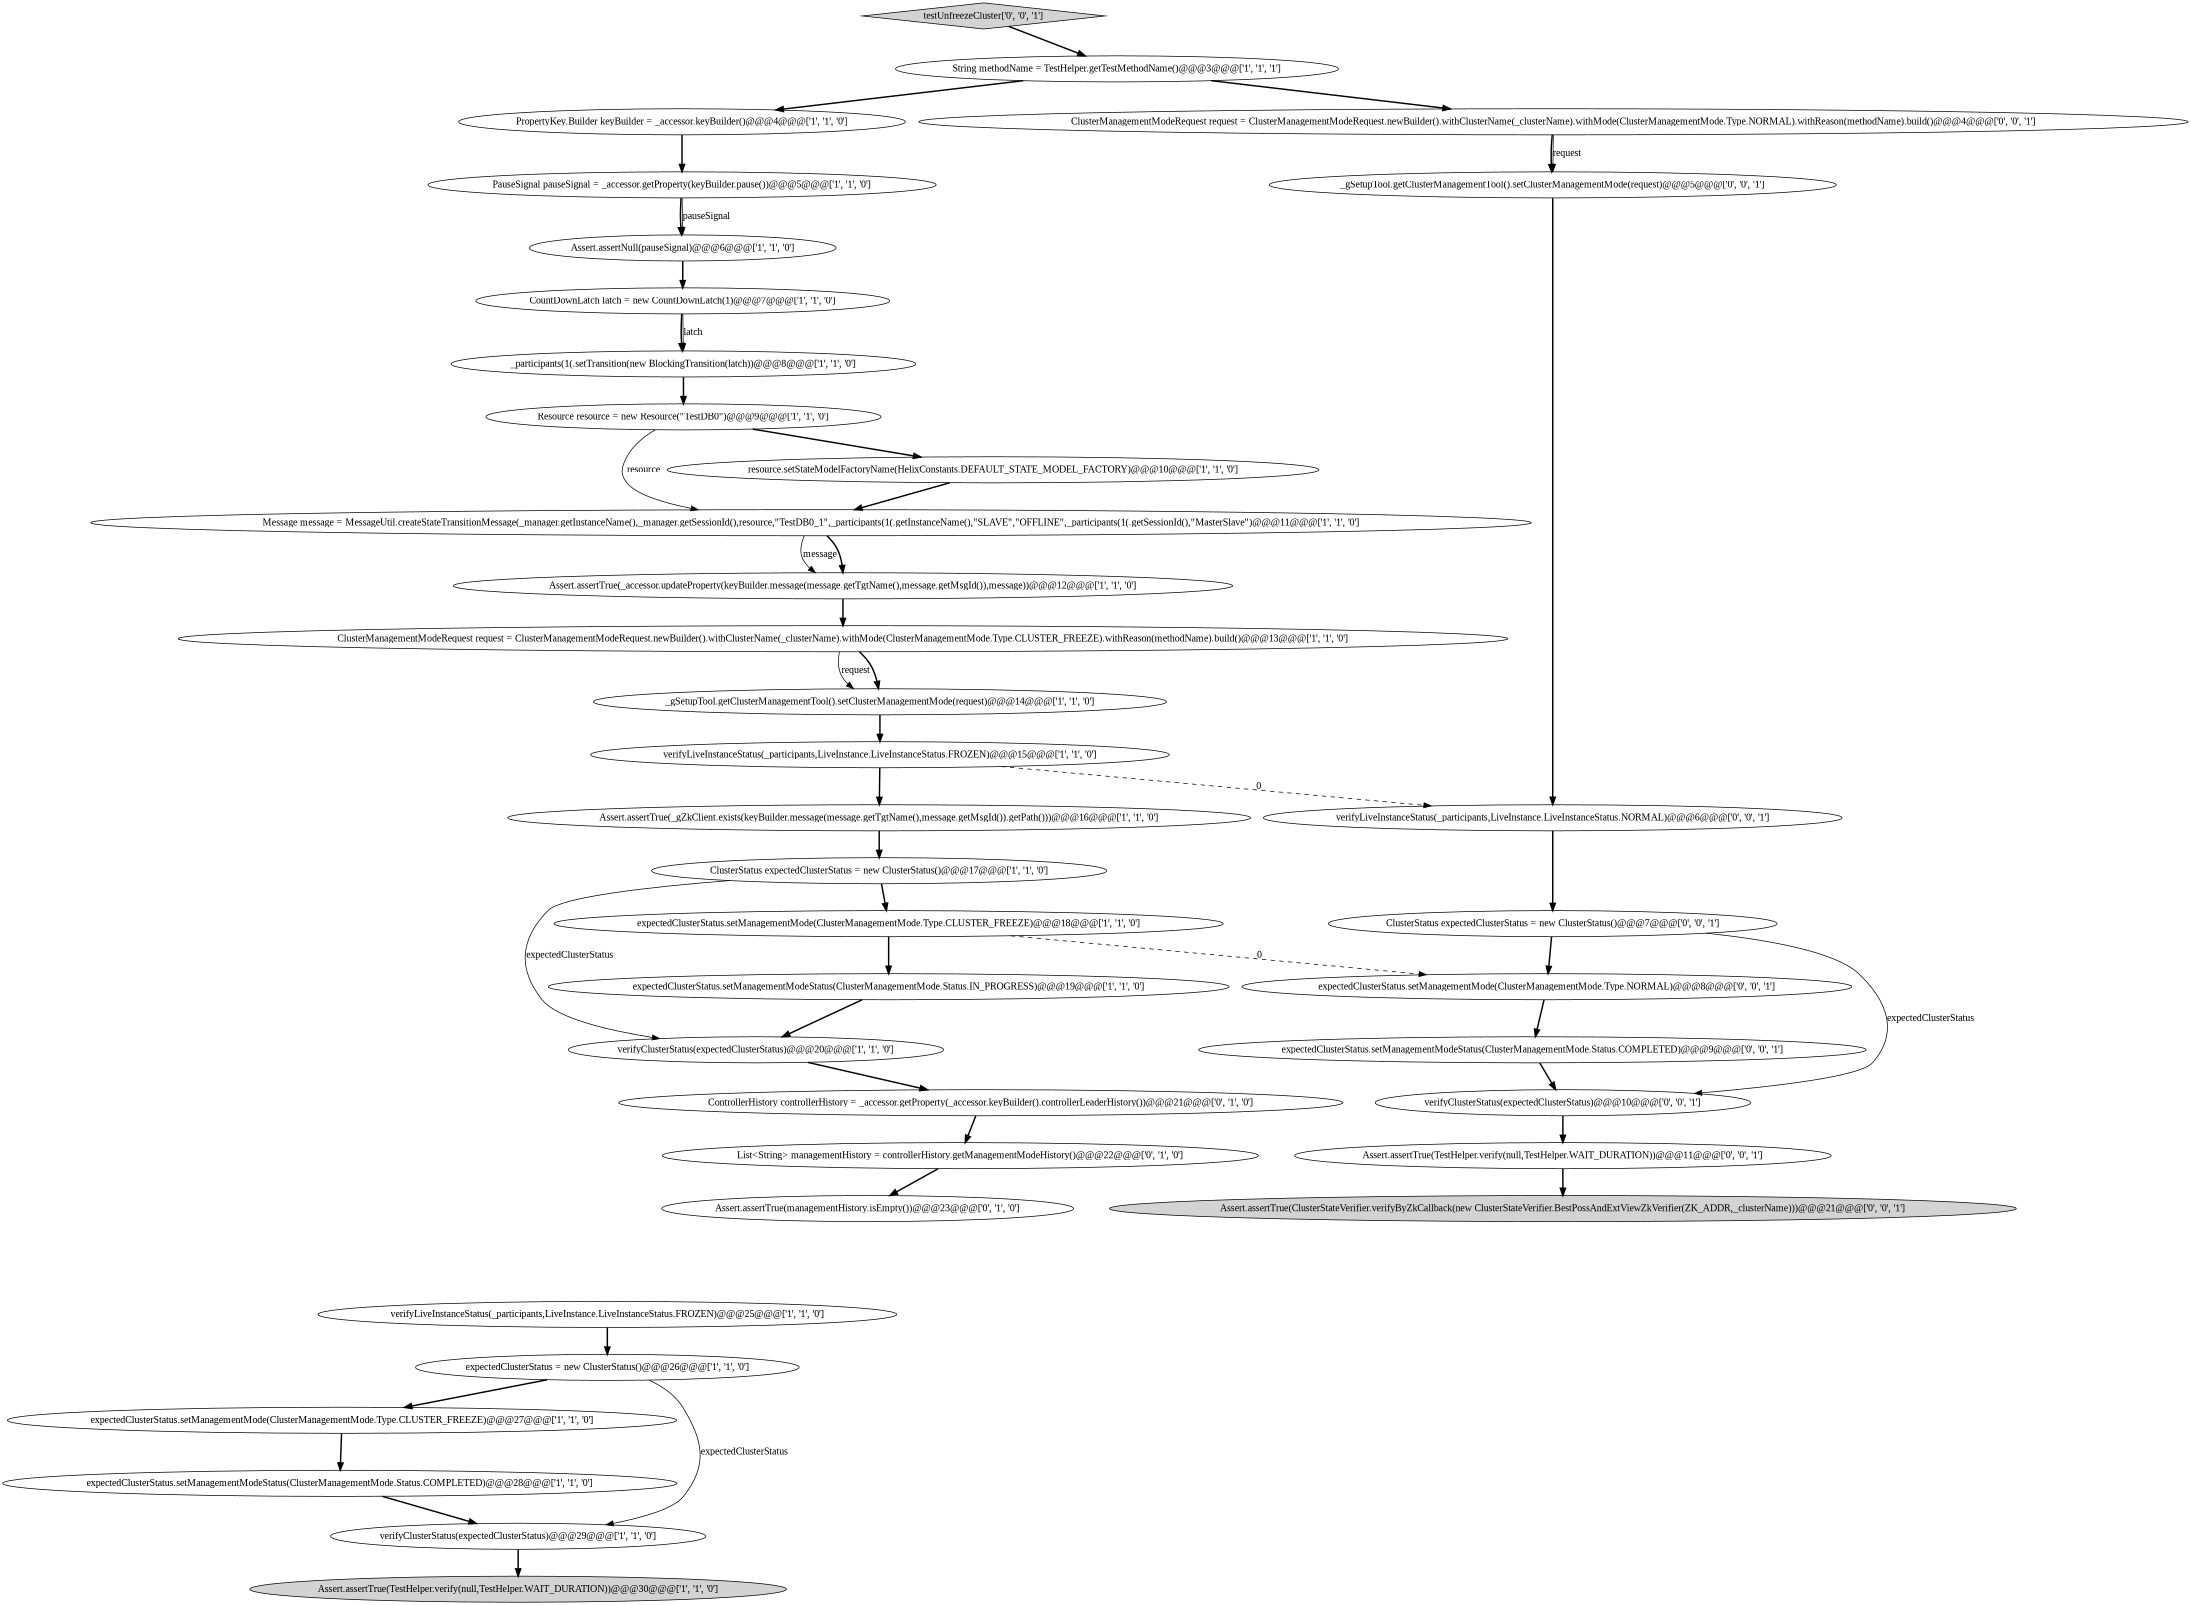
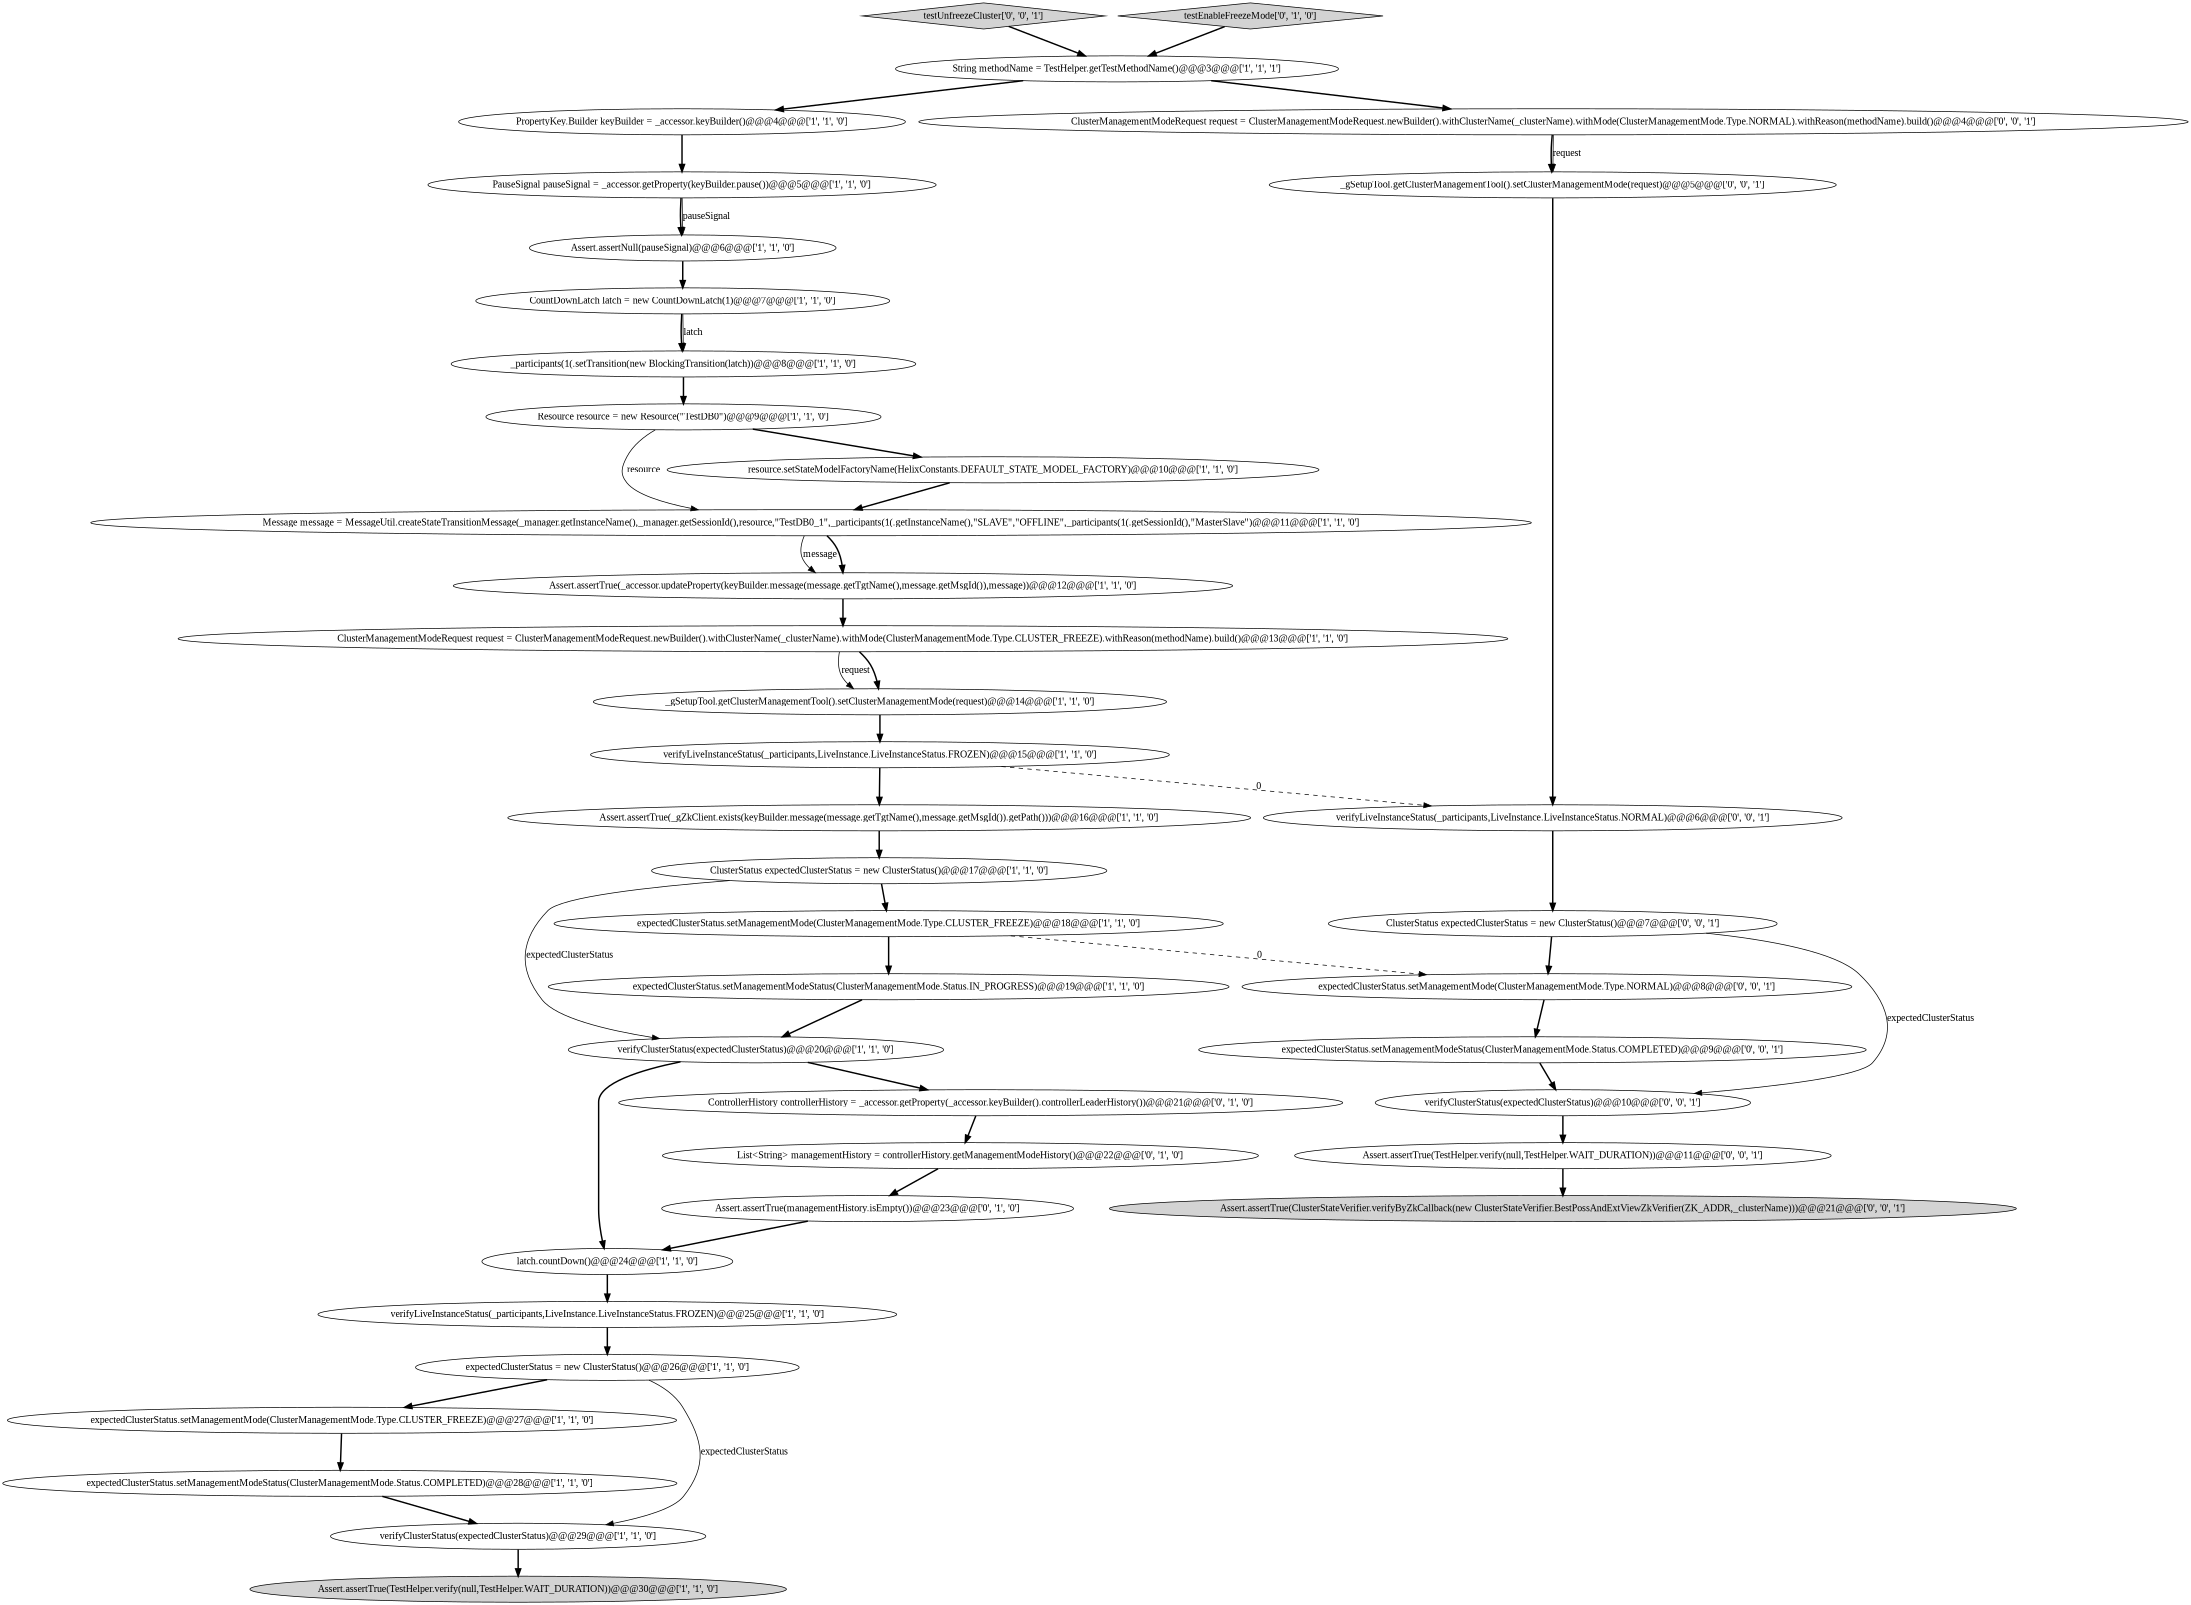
node "testEnableFreezeMode['0', '1', '0']": added
node "latch.countDown()@@@24@@@['1', '1', '0']": added
